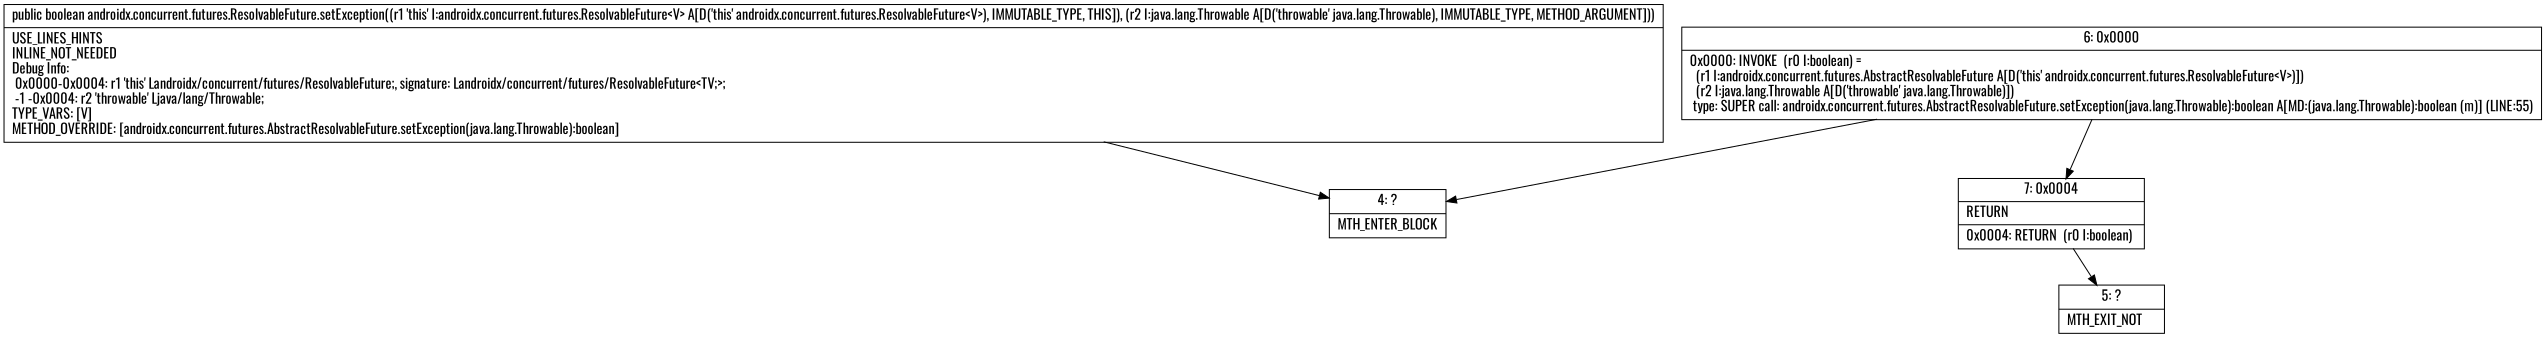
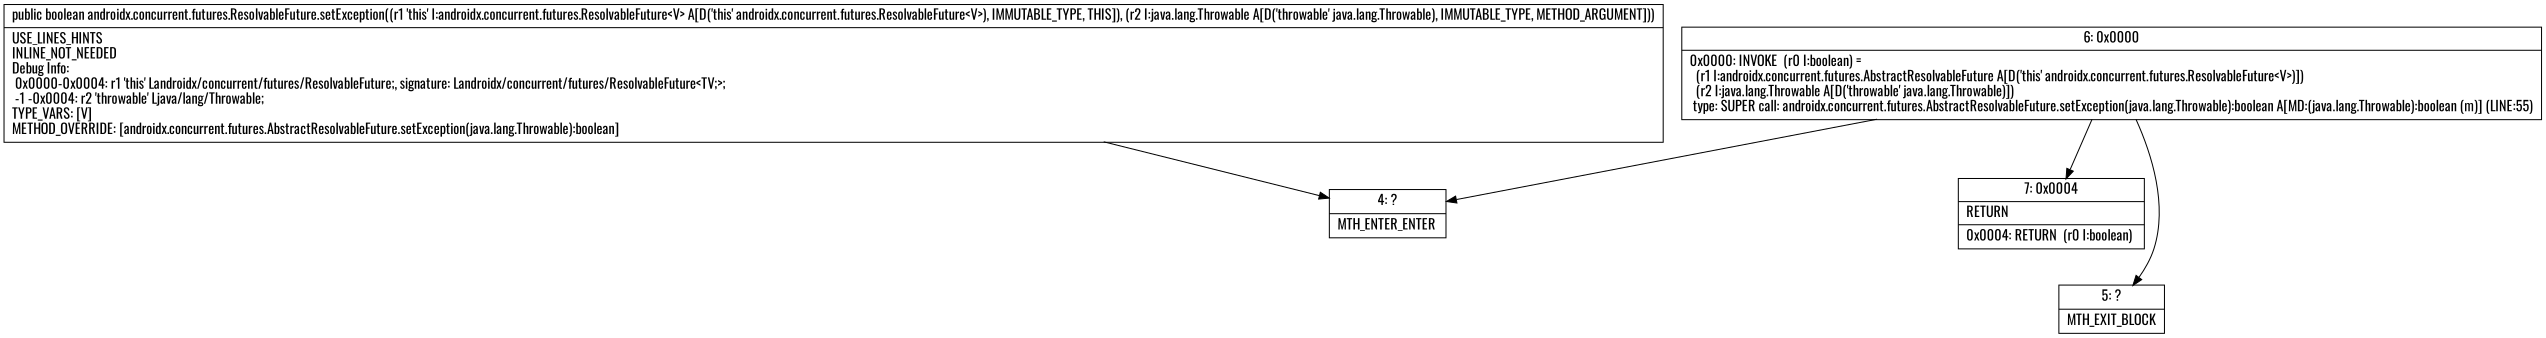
node "4: ?": text "MTH_ENTER_BLOCK" -> "MTH_ENTER_ENTER"
edge "7: 0x0004" -> "5: ?": now "6: 0x0000" -> "5: ?"
node "5: ?": text "MTH_EXIT_NOT" -> "MTH_EXIT_BLOCK"
